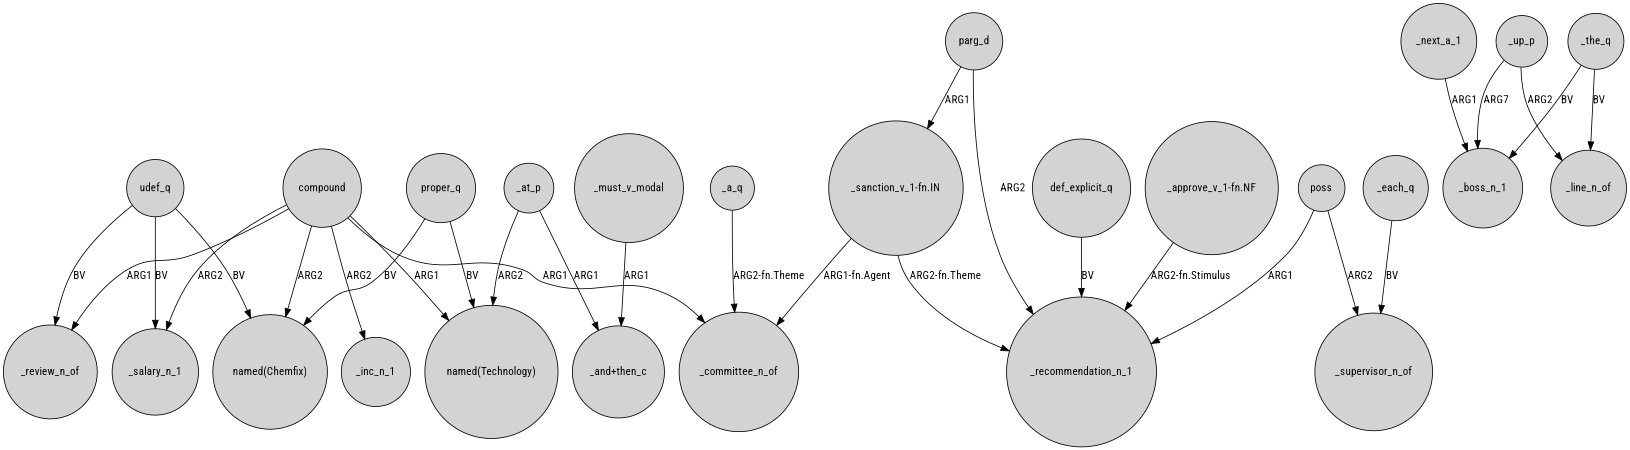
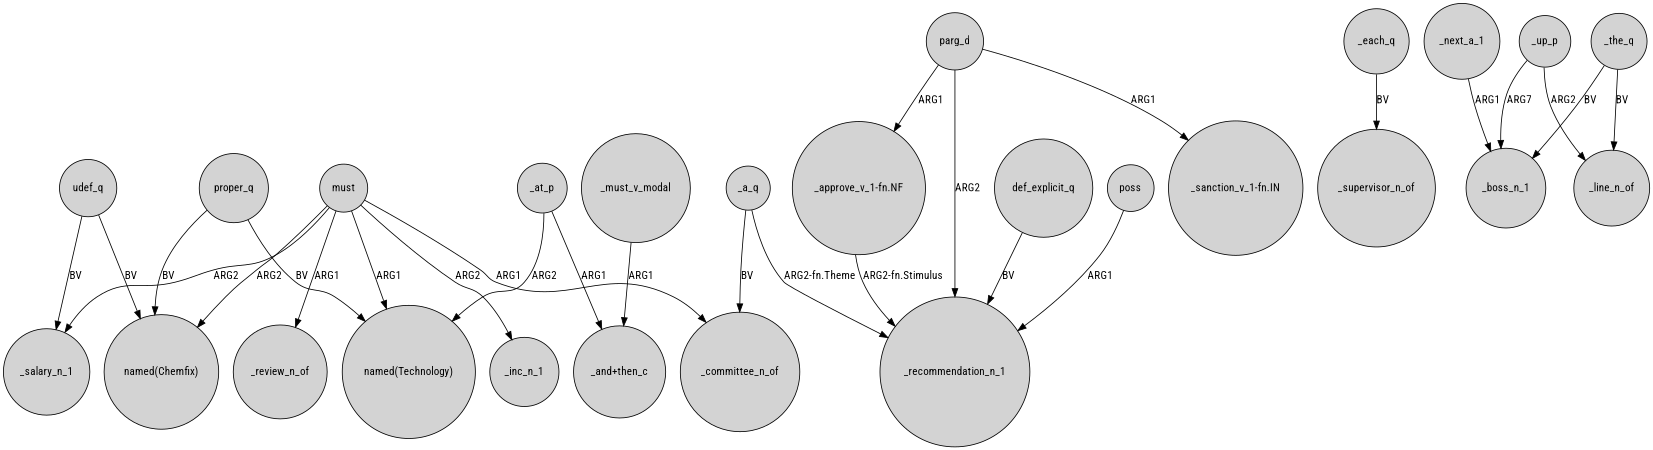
edge "parg_d" -> "_approve_v_1-fn.NF": added, label "ARG1"
node "compound": label "compound" -> "must"
edge "udef_q" -> "_review_n_of": removed, label "BV"
edge "poss" -> "_supervisor_n_of": removed, label "ARG2"
edge "_a_q" -> "_committee_n_of": label "ARG2-fn.Theme" -> "BV"
edge "_sanction_v_1-fn.IN" -> "_committee_n_of": removed, label "ARG1-fn.Agent"
edge "_sanction_v_1-fn.IN" -> "_recommendation_n_1": now "_a_q" -> "_recommendation_n_1"
